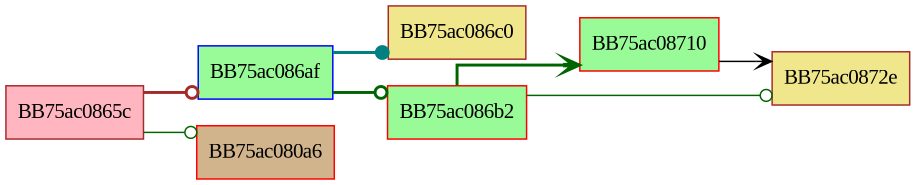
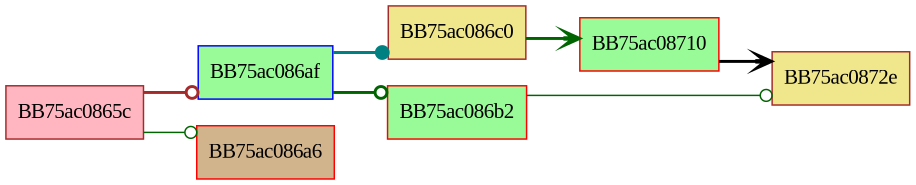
edge "BB75ac08710" -> "BB75ac0872e": style solid -> bold
edge "BB75ac086b2" -> "BB75ac08710": now "BB75ac086c0" -> "BB75ac08710"
node "BB75ac080a6": label "BB75ac080a6" -> "BB75ac086a6"
